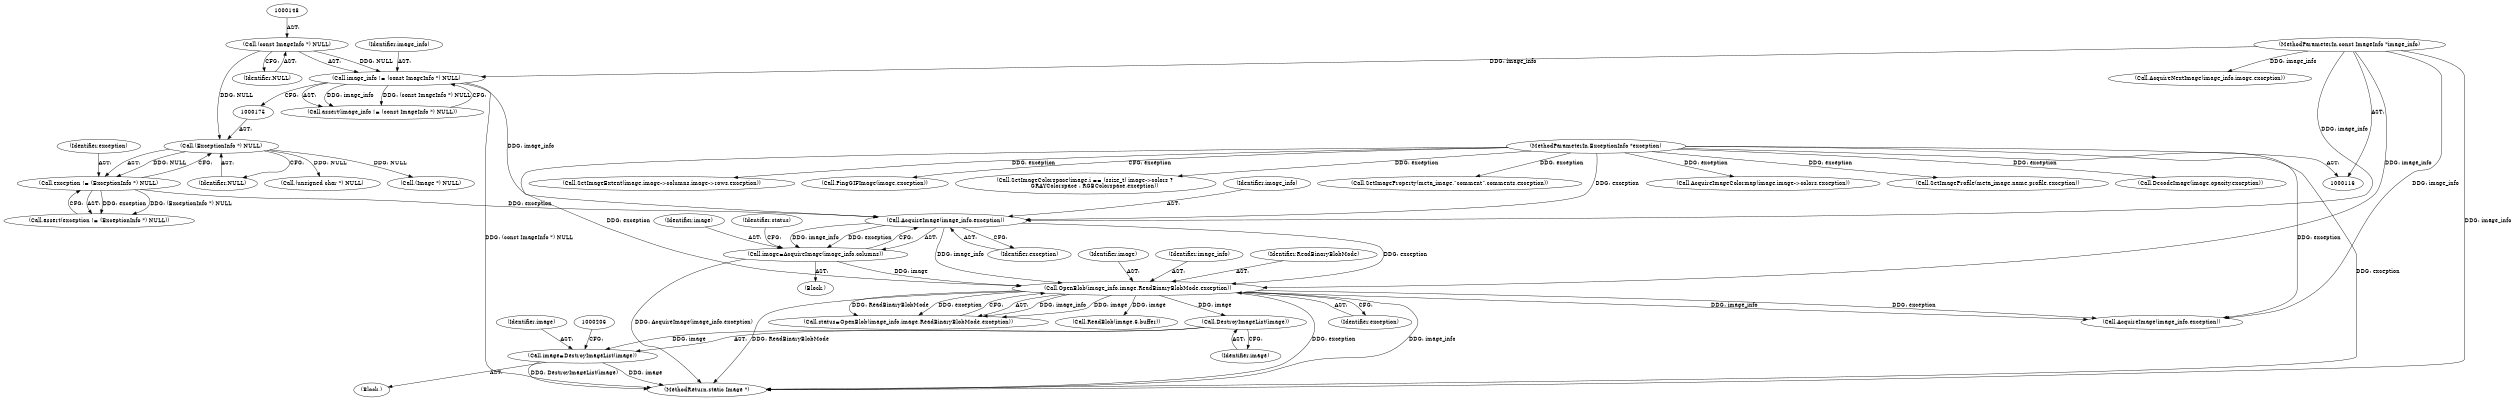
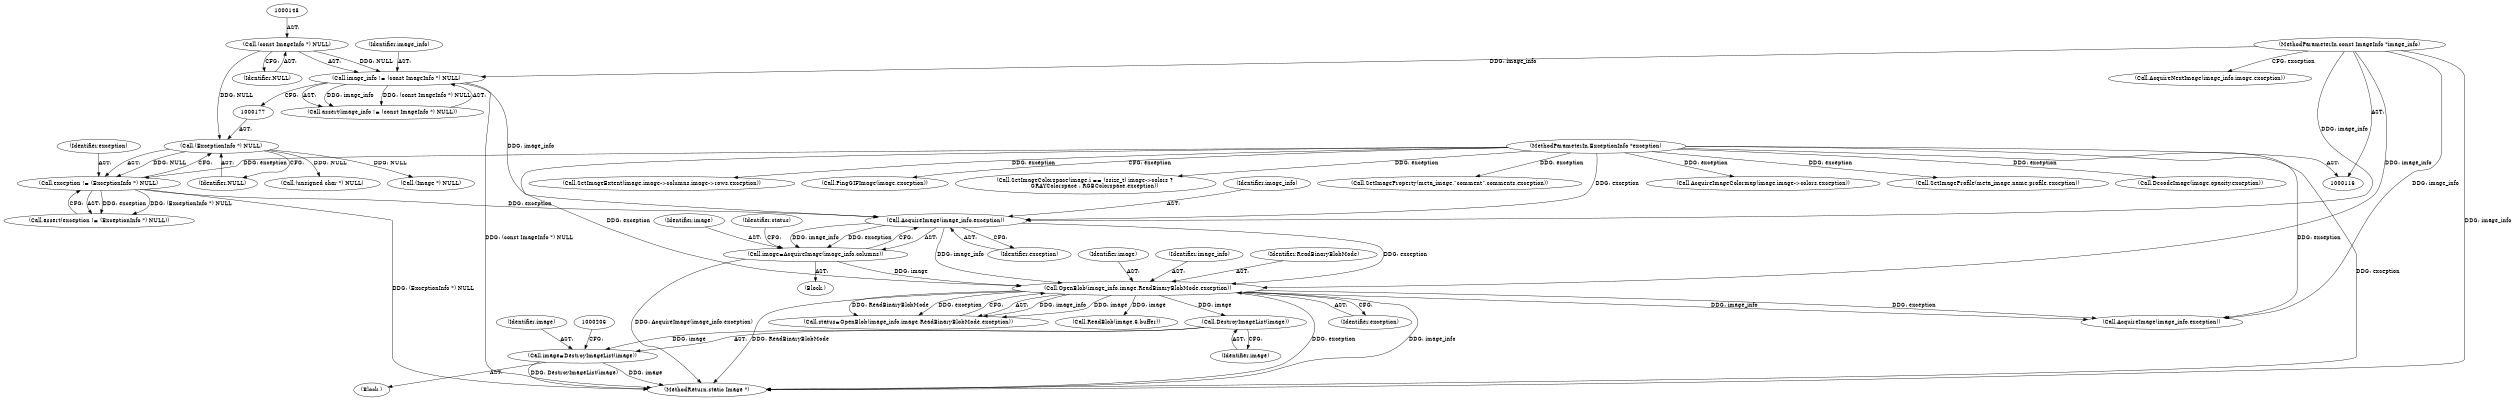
edge "(MethodParameterIn,const ImageInfo *image_info)" -> "(Call,AcquireNextImage(image_info,image,exception))": label "DDG: image_info" -> "CFG: exception"
edge "(Call,assert(image_info != (const ImageInfo *) NULL))" -> "(Call,image_info != (const ImageInfo *) NULL)": label "CFG: " -> "AST: "
node "1000175": label "1000175" -> "1000177"
edge "(MethodParameterIn,ExceptionInfo *exception)" -> "(Call,exception != (ExceptionInfo *) NULL)": added, label "DDG: exception"
edge "(Call,exception != (ExceptionInfo *) NULL)" -> "(MethodReturn,static Image *)": added, label "DDG: (ExceptionInfo *) NULL"
